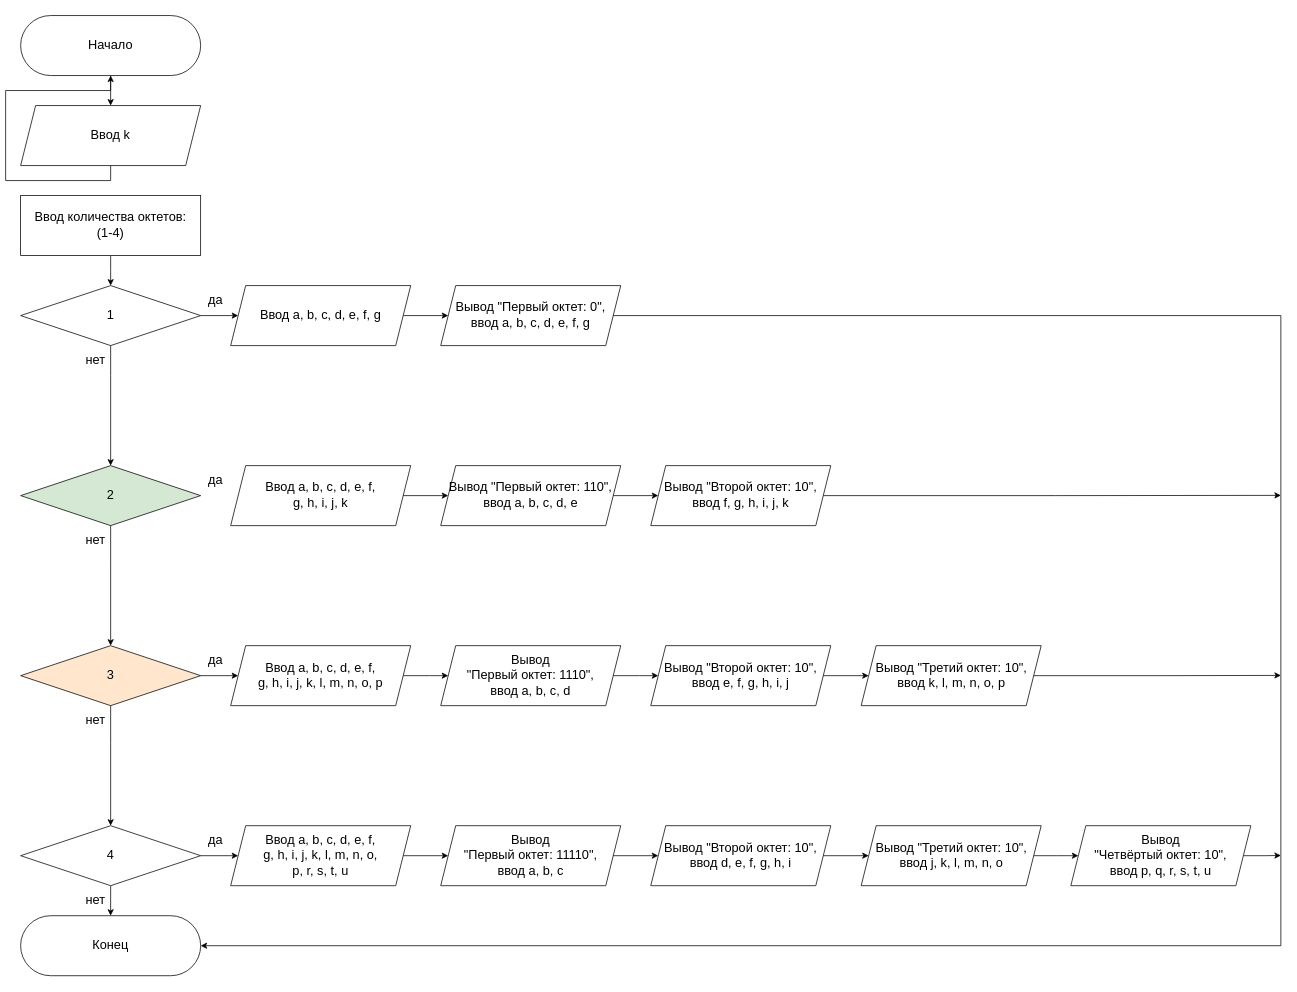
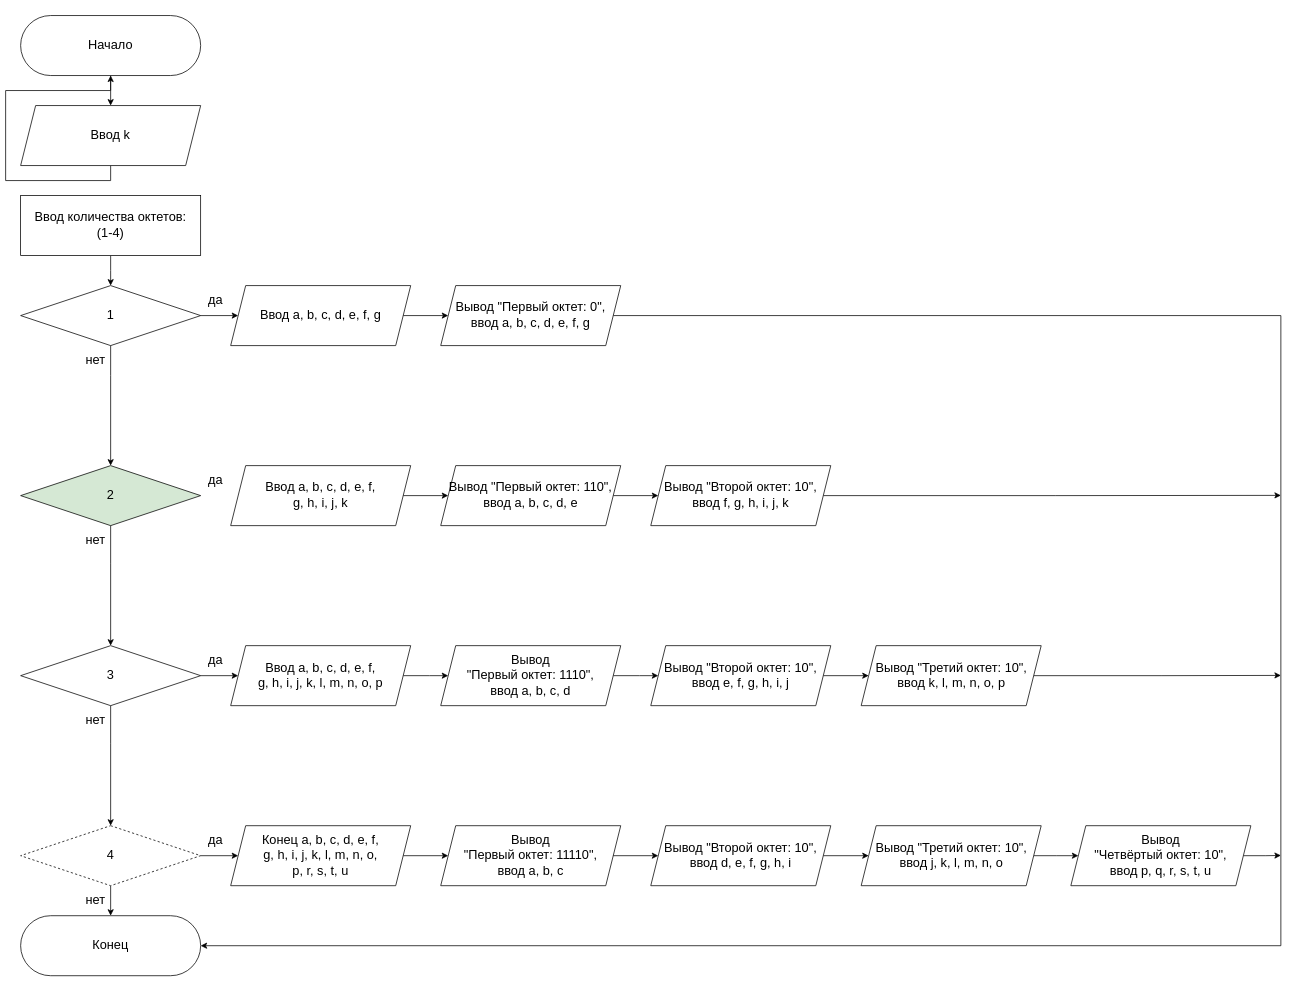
node "3": fillcolor #ffe6cc -> #ffffff
node "4": style solid -> dashed
node "Ввод a, b, c, d, e, f,g, h, i, j, k, l, m, n, o,p, r, s, t, u": label "Ввод a, b, c, d, e, f,g, h, i, j, k, l, m, n, o,p, r, s, t, u" -> "Конец a, b, c, d, e, f,g, h, i, j, k, l, m, n, o,p, r, s, t, u"
